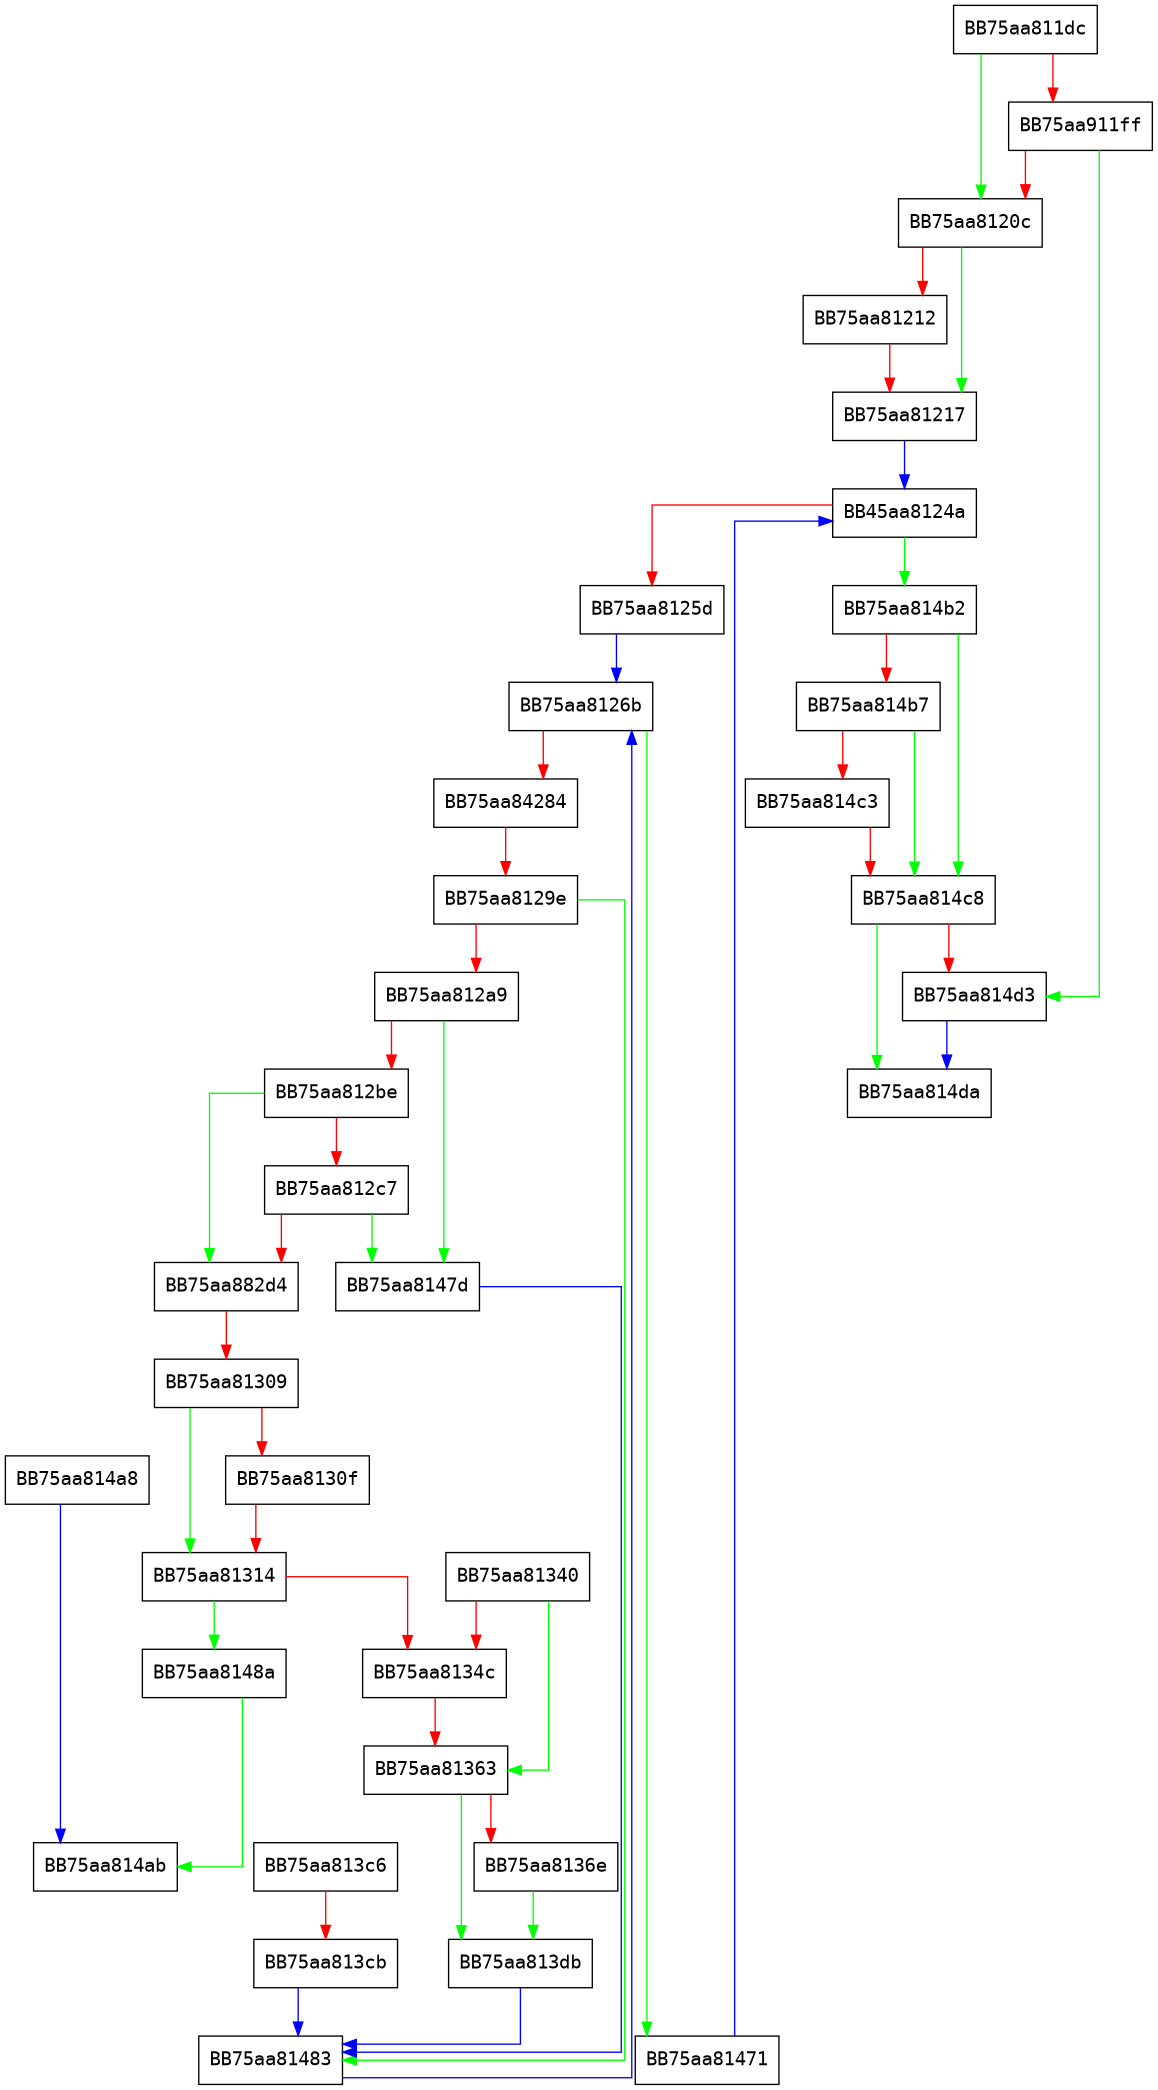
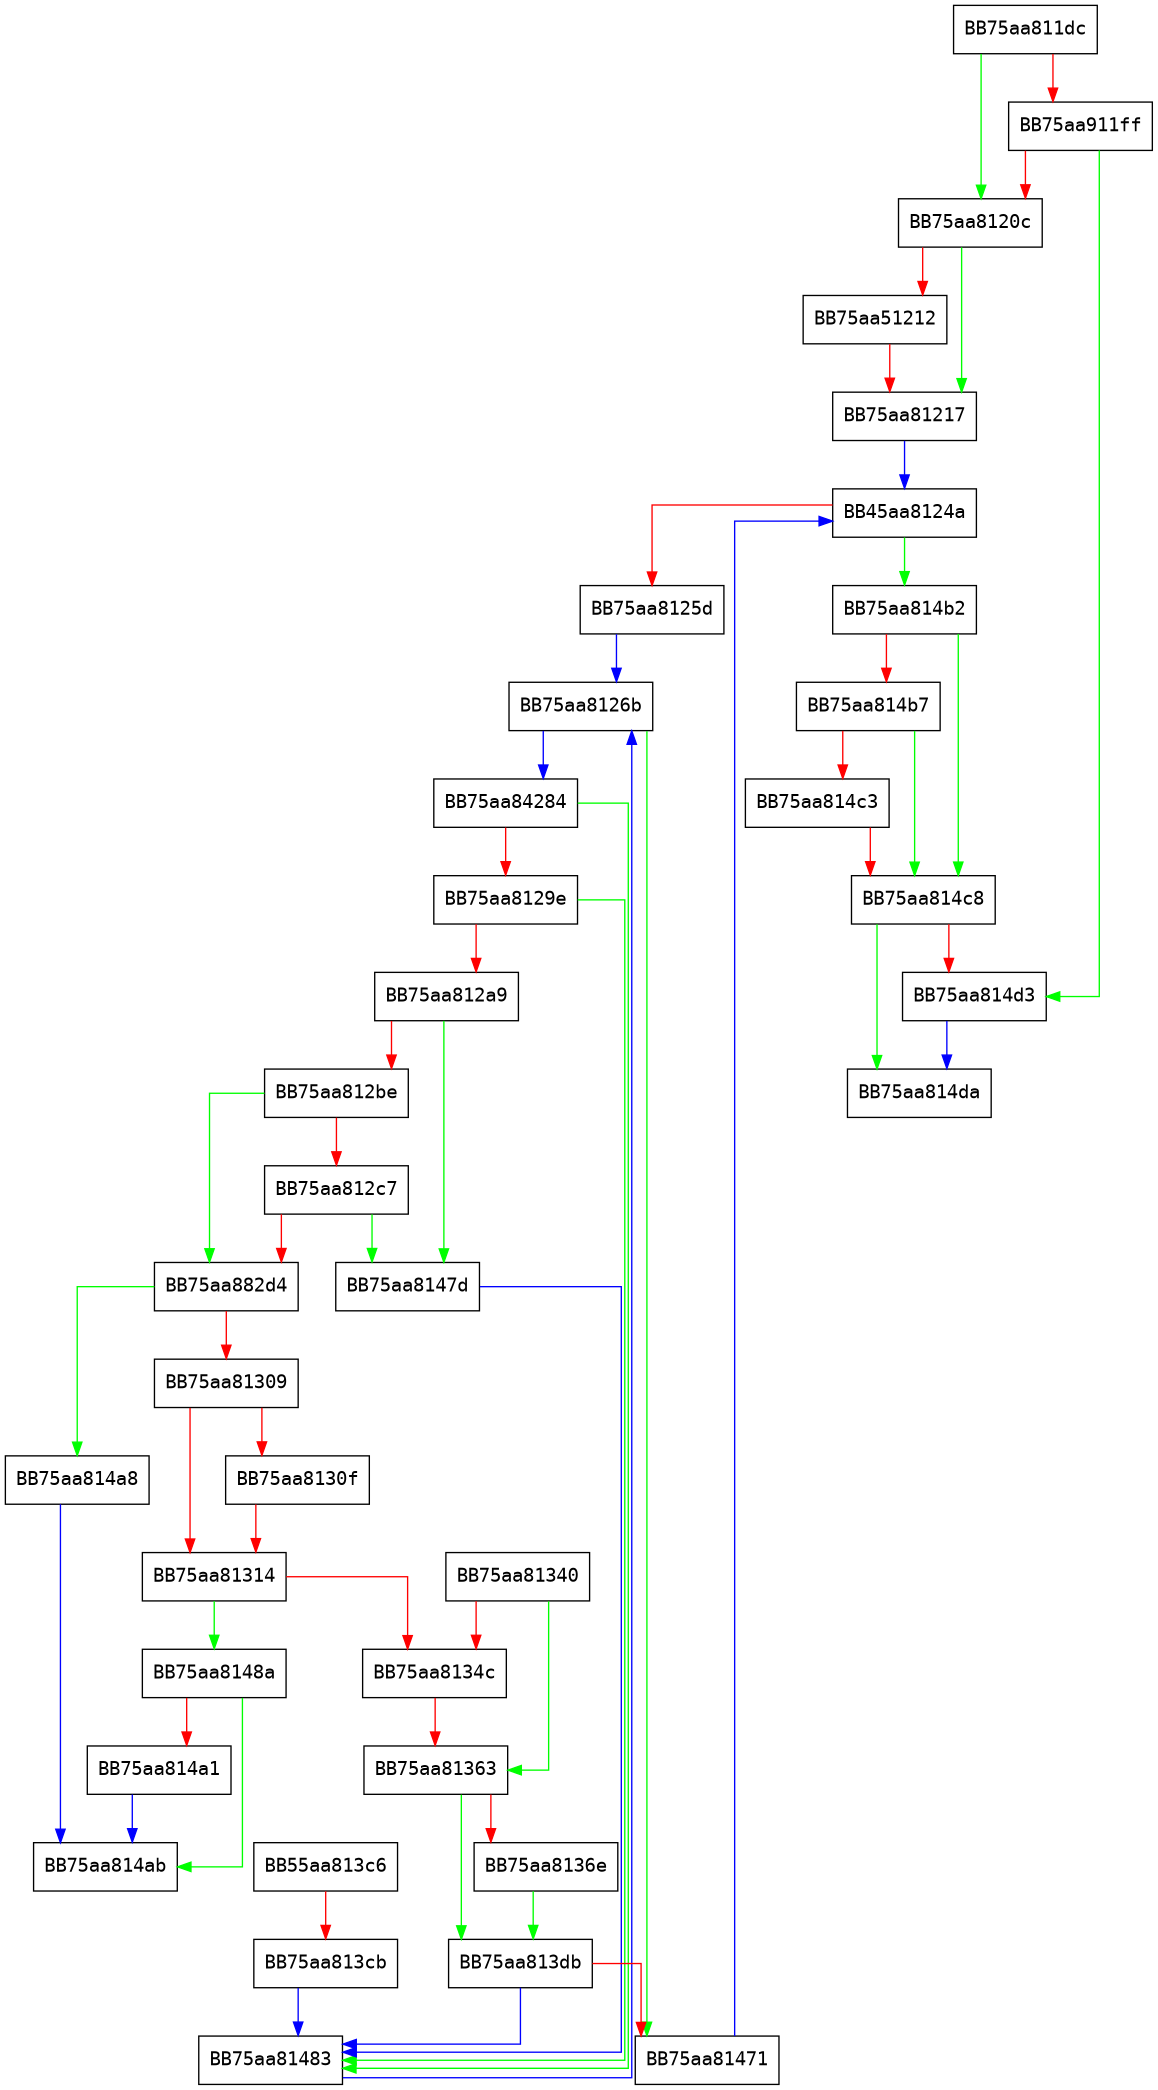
node "BB75aa81212": label "BB75aa81212" -> "BB75aa51212"
edge "BB75aa8126b" -> "BB75aa84284": color red -> blue
edge "BB75aa882d4" -> "BB75aa814a8": added
edge "BB75aa81309" -> "BB75aa81314": color green -> red
edge "BB75aa84284" -> "BB75aa81483": added
node "BB75aa814a1": added
node "BB75aa813c6": label "BB75aa813c6" -> "BB55aa813c6"
edge "BB75aa813db" -> "BB75aa81471": added
